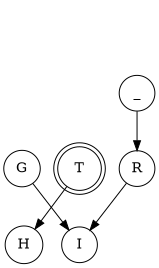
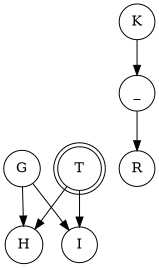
node "K": added
edge "G" -> "H": added
edge "R" -> "I": now "T" -> "I"
